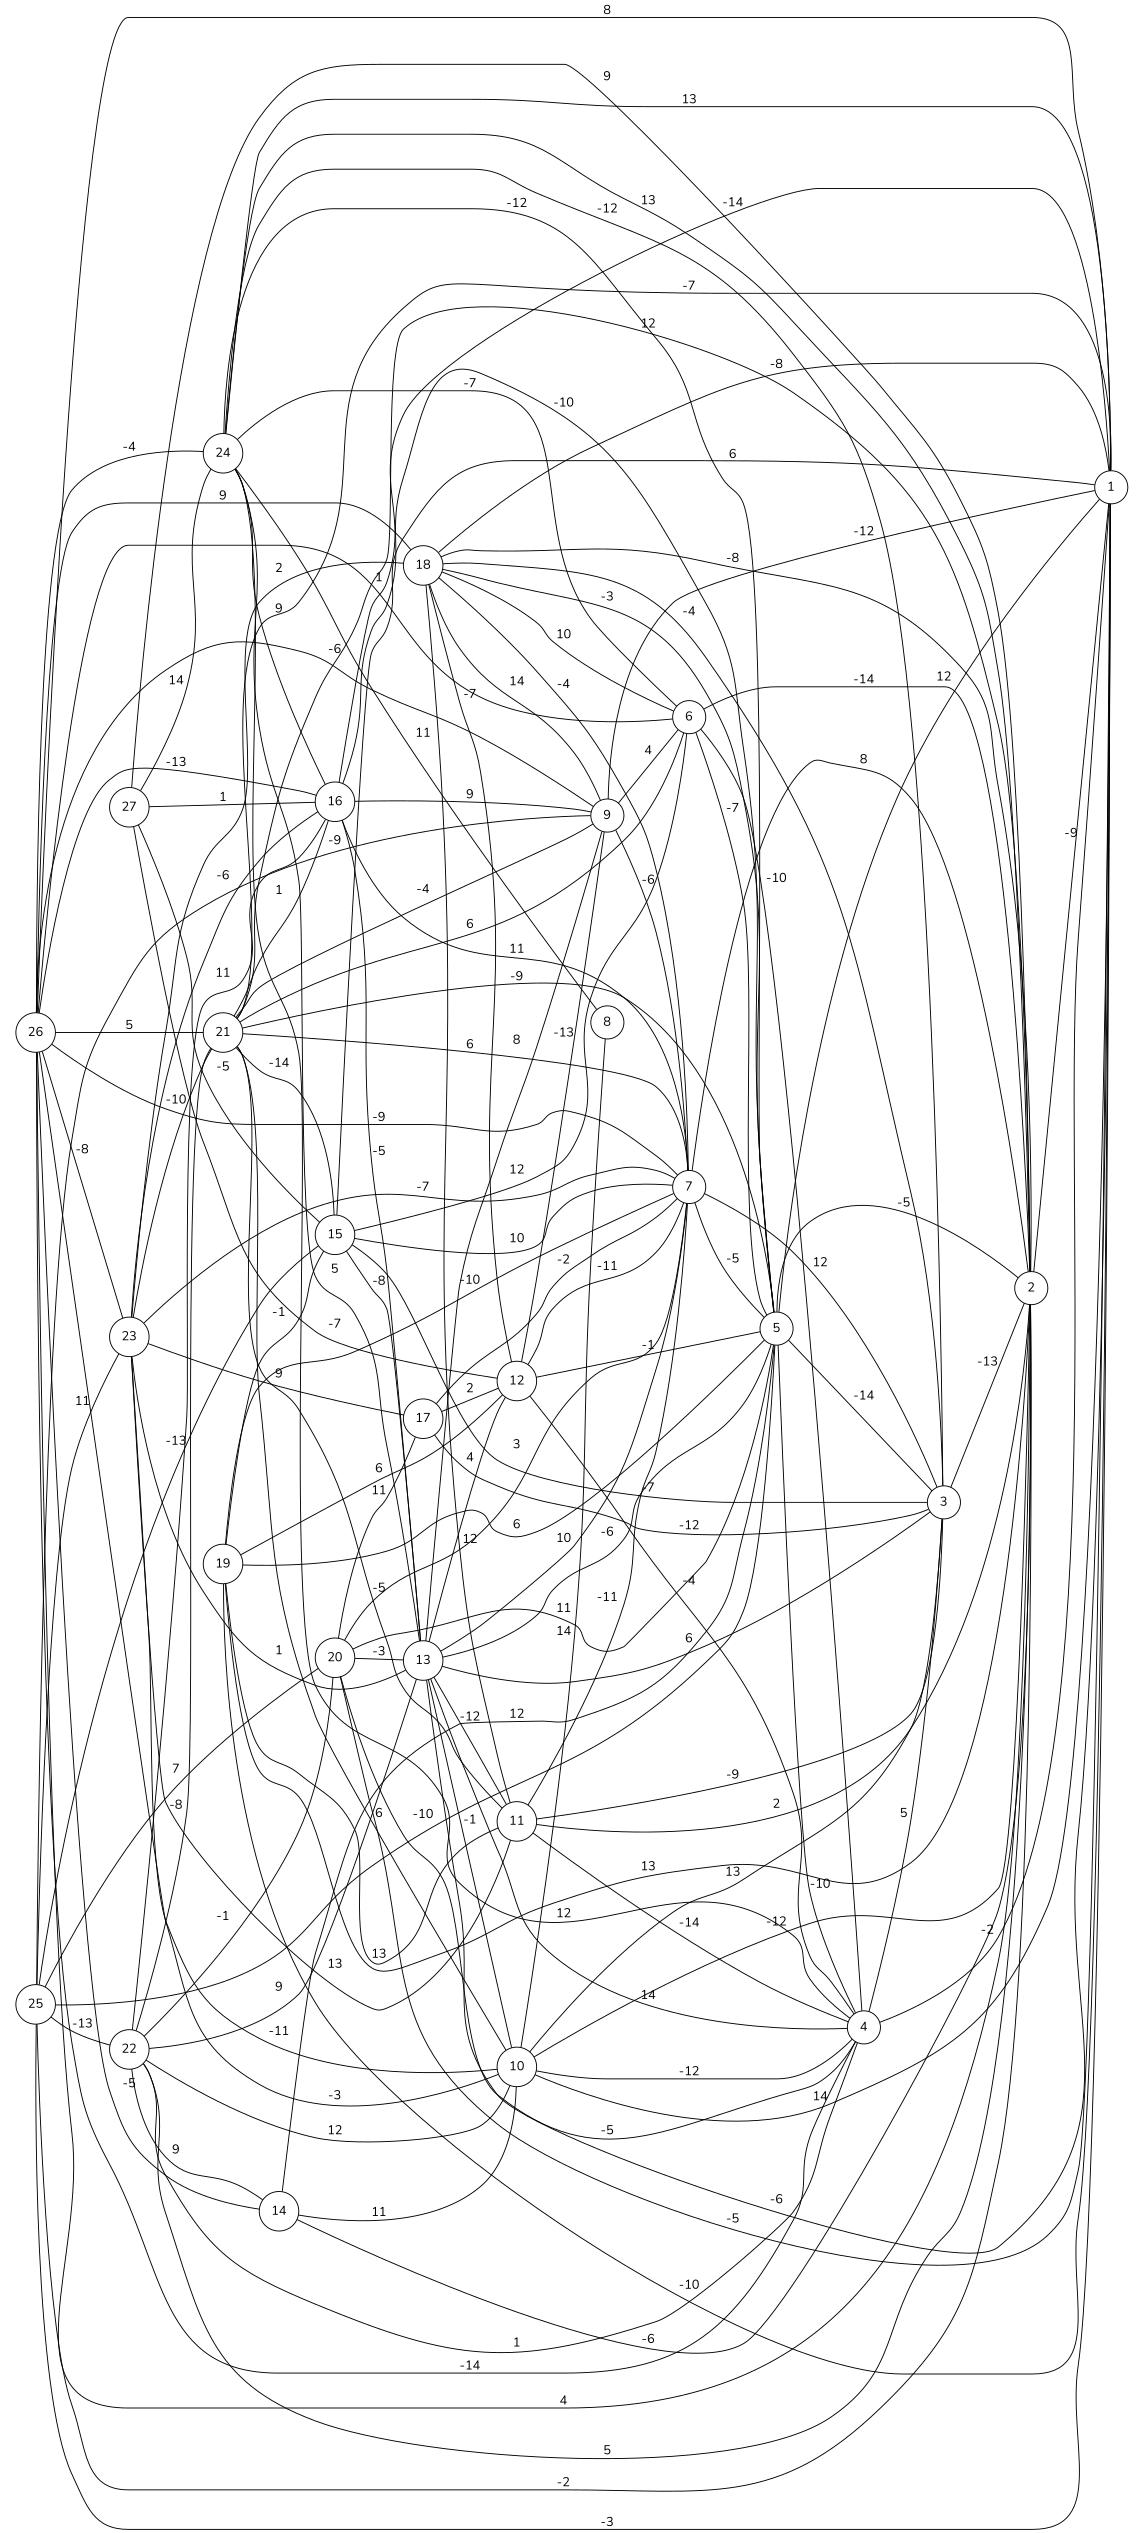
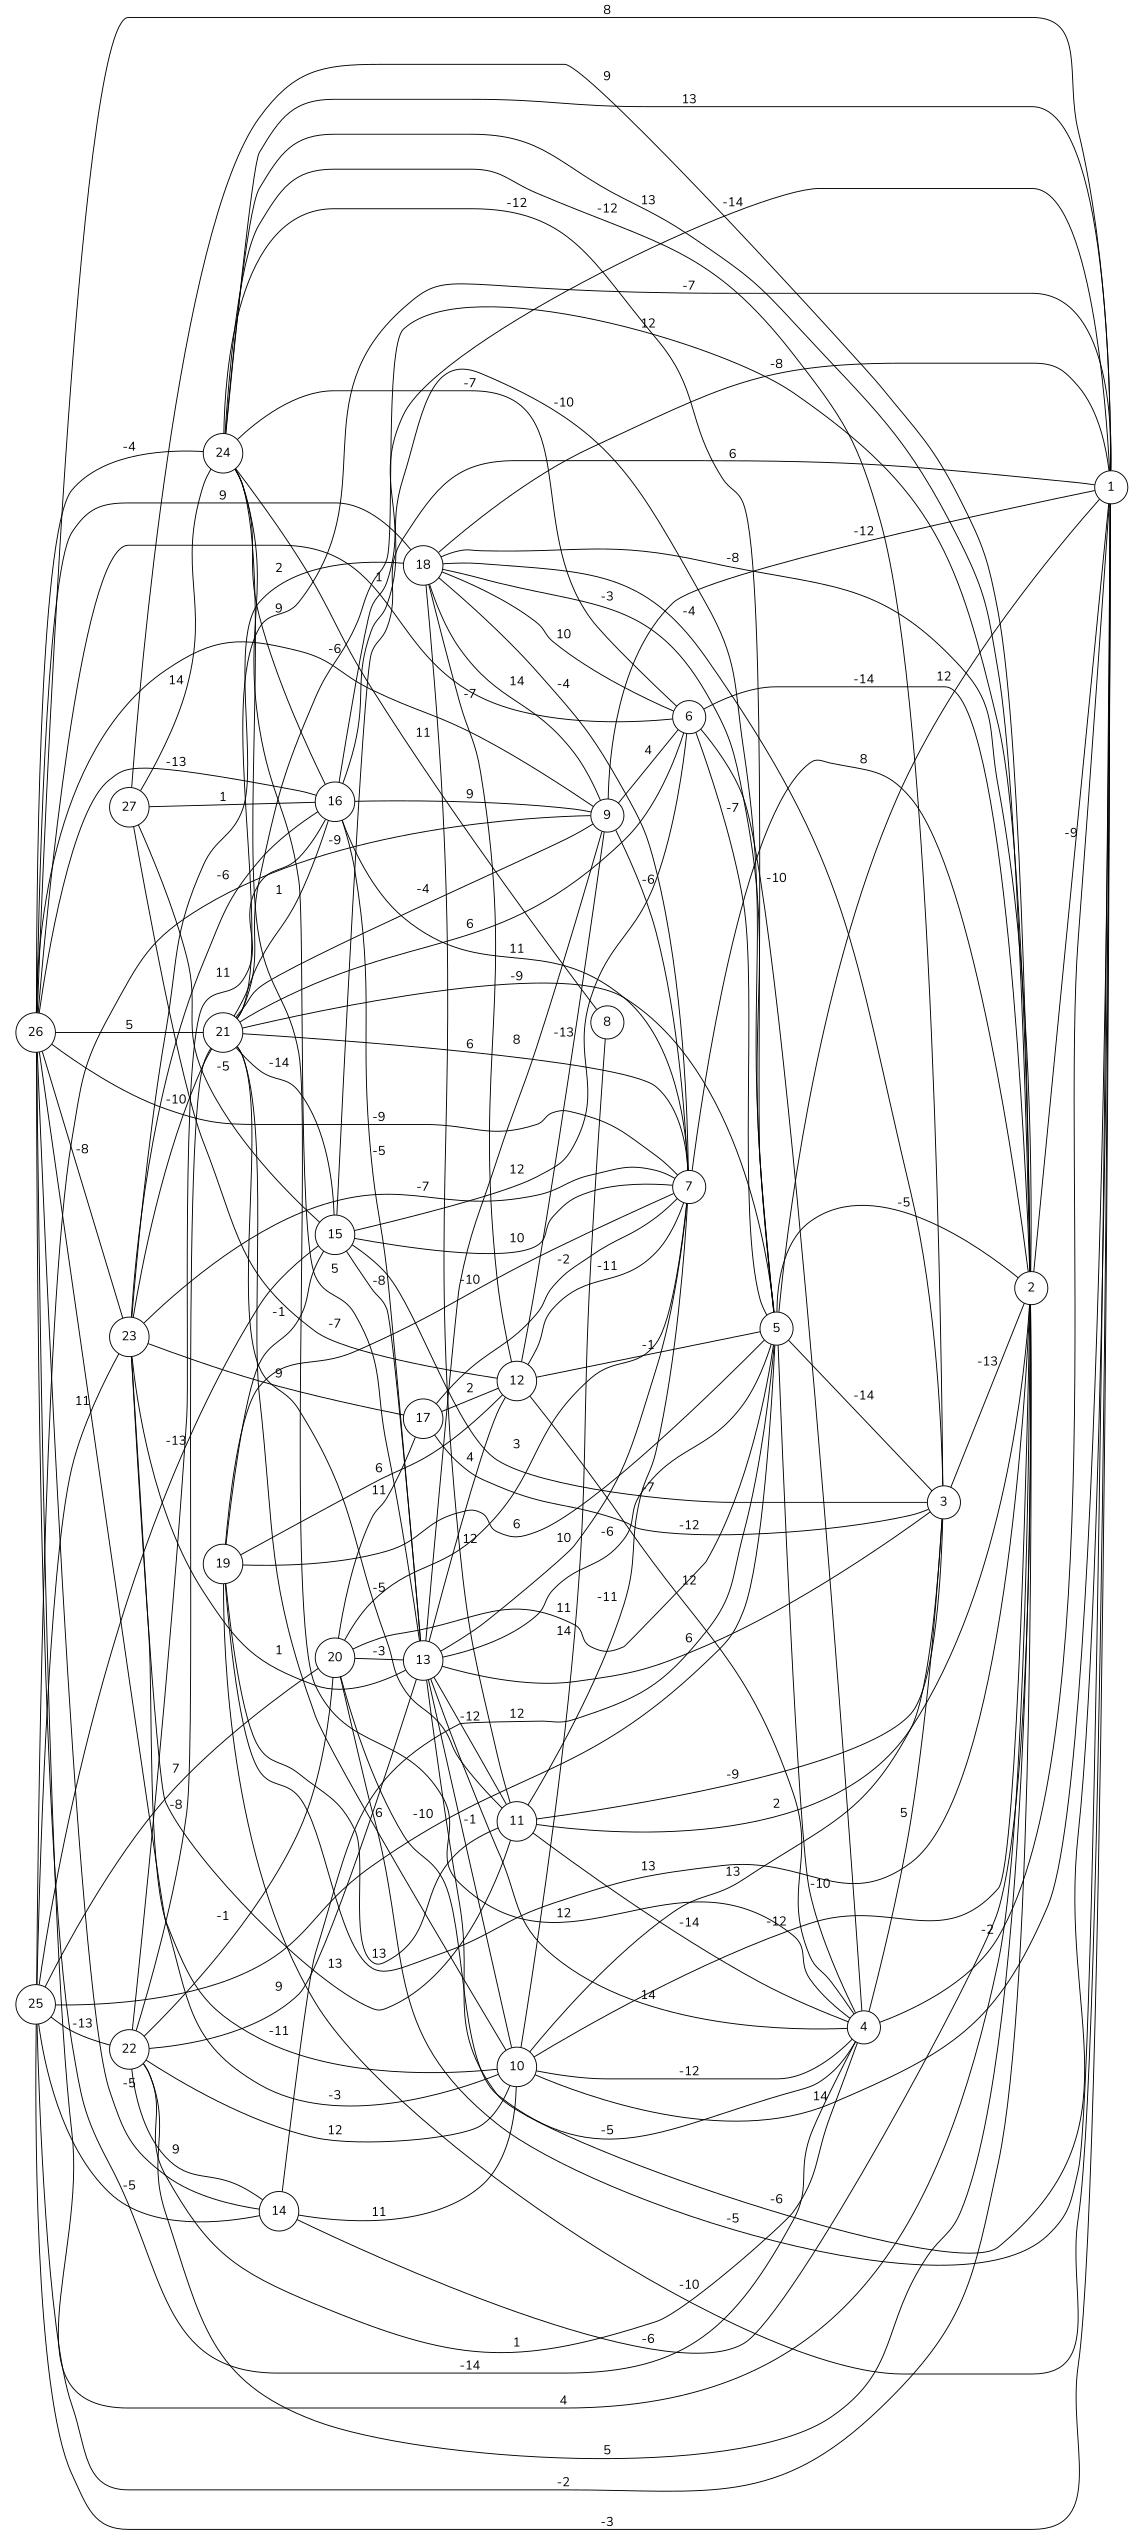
edge "7" -- "5": removed, label "-5"
edge "7" -- "3": removed, label "12"
edge "12" -- "4": label "-4" -> "12"
edge "25" -- "14": added, label "-5"
